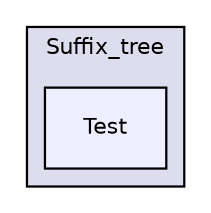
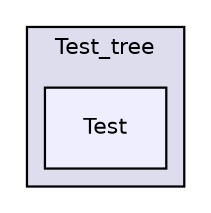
cluster "Suffix_tree": label "Suffix_tree" -> "Test_tree"
